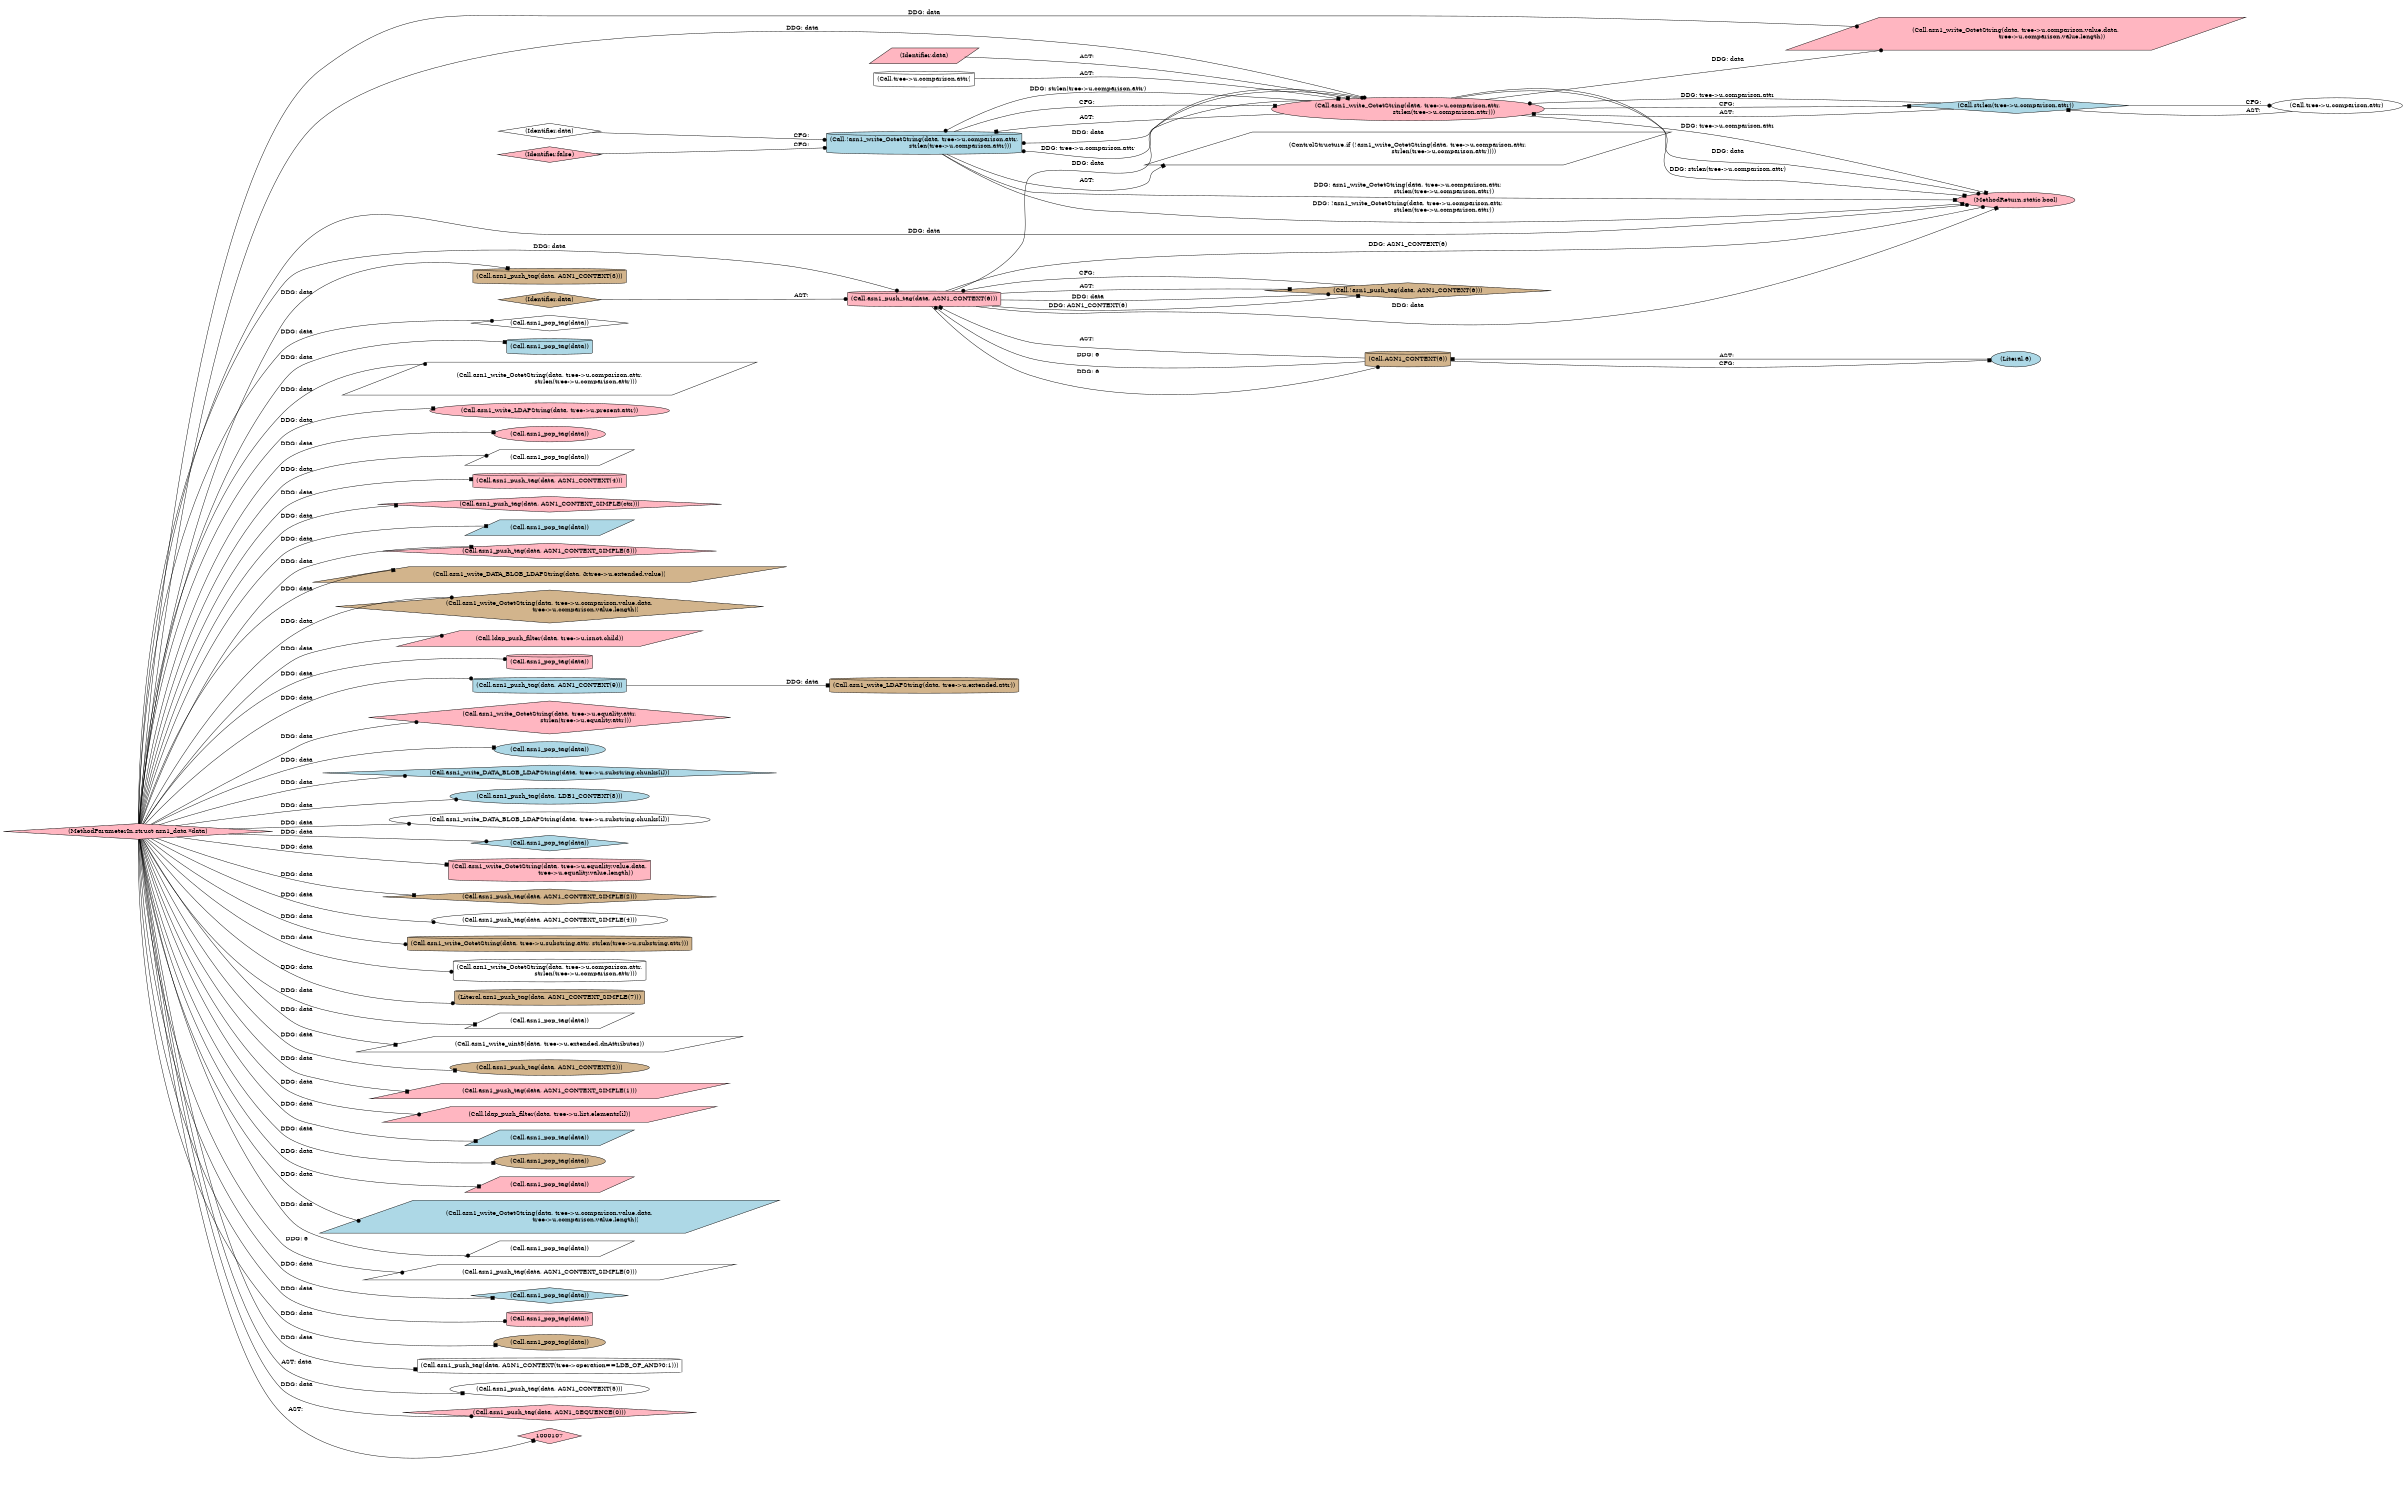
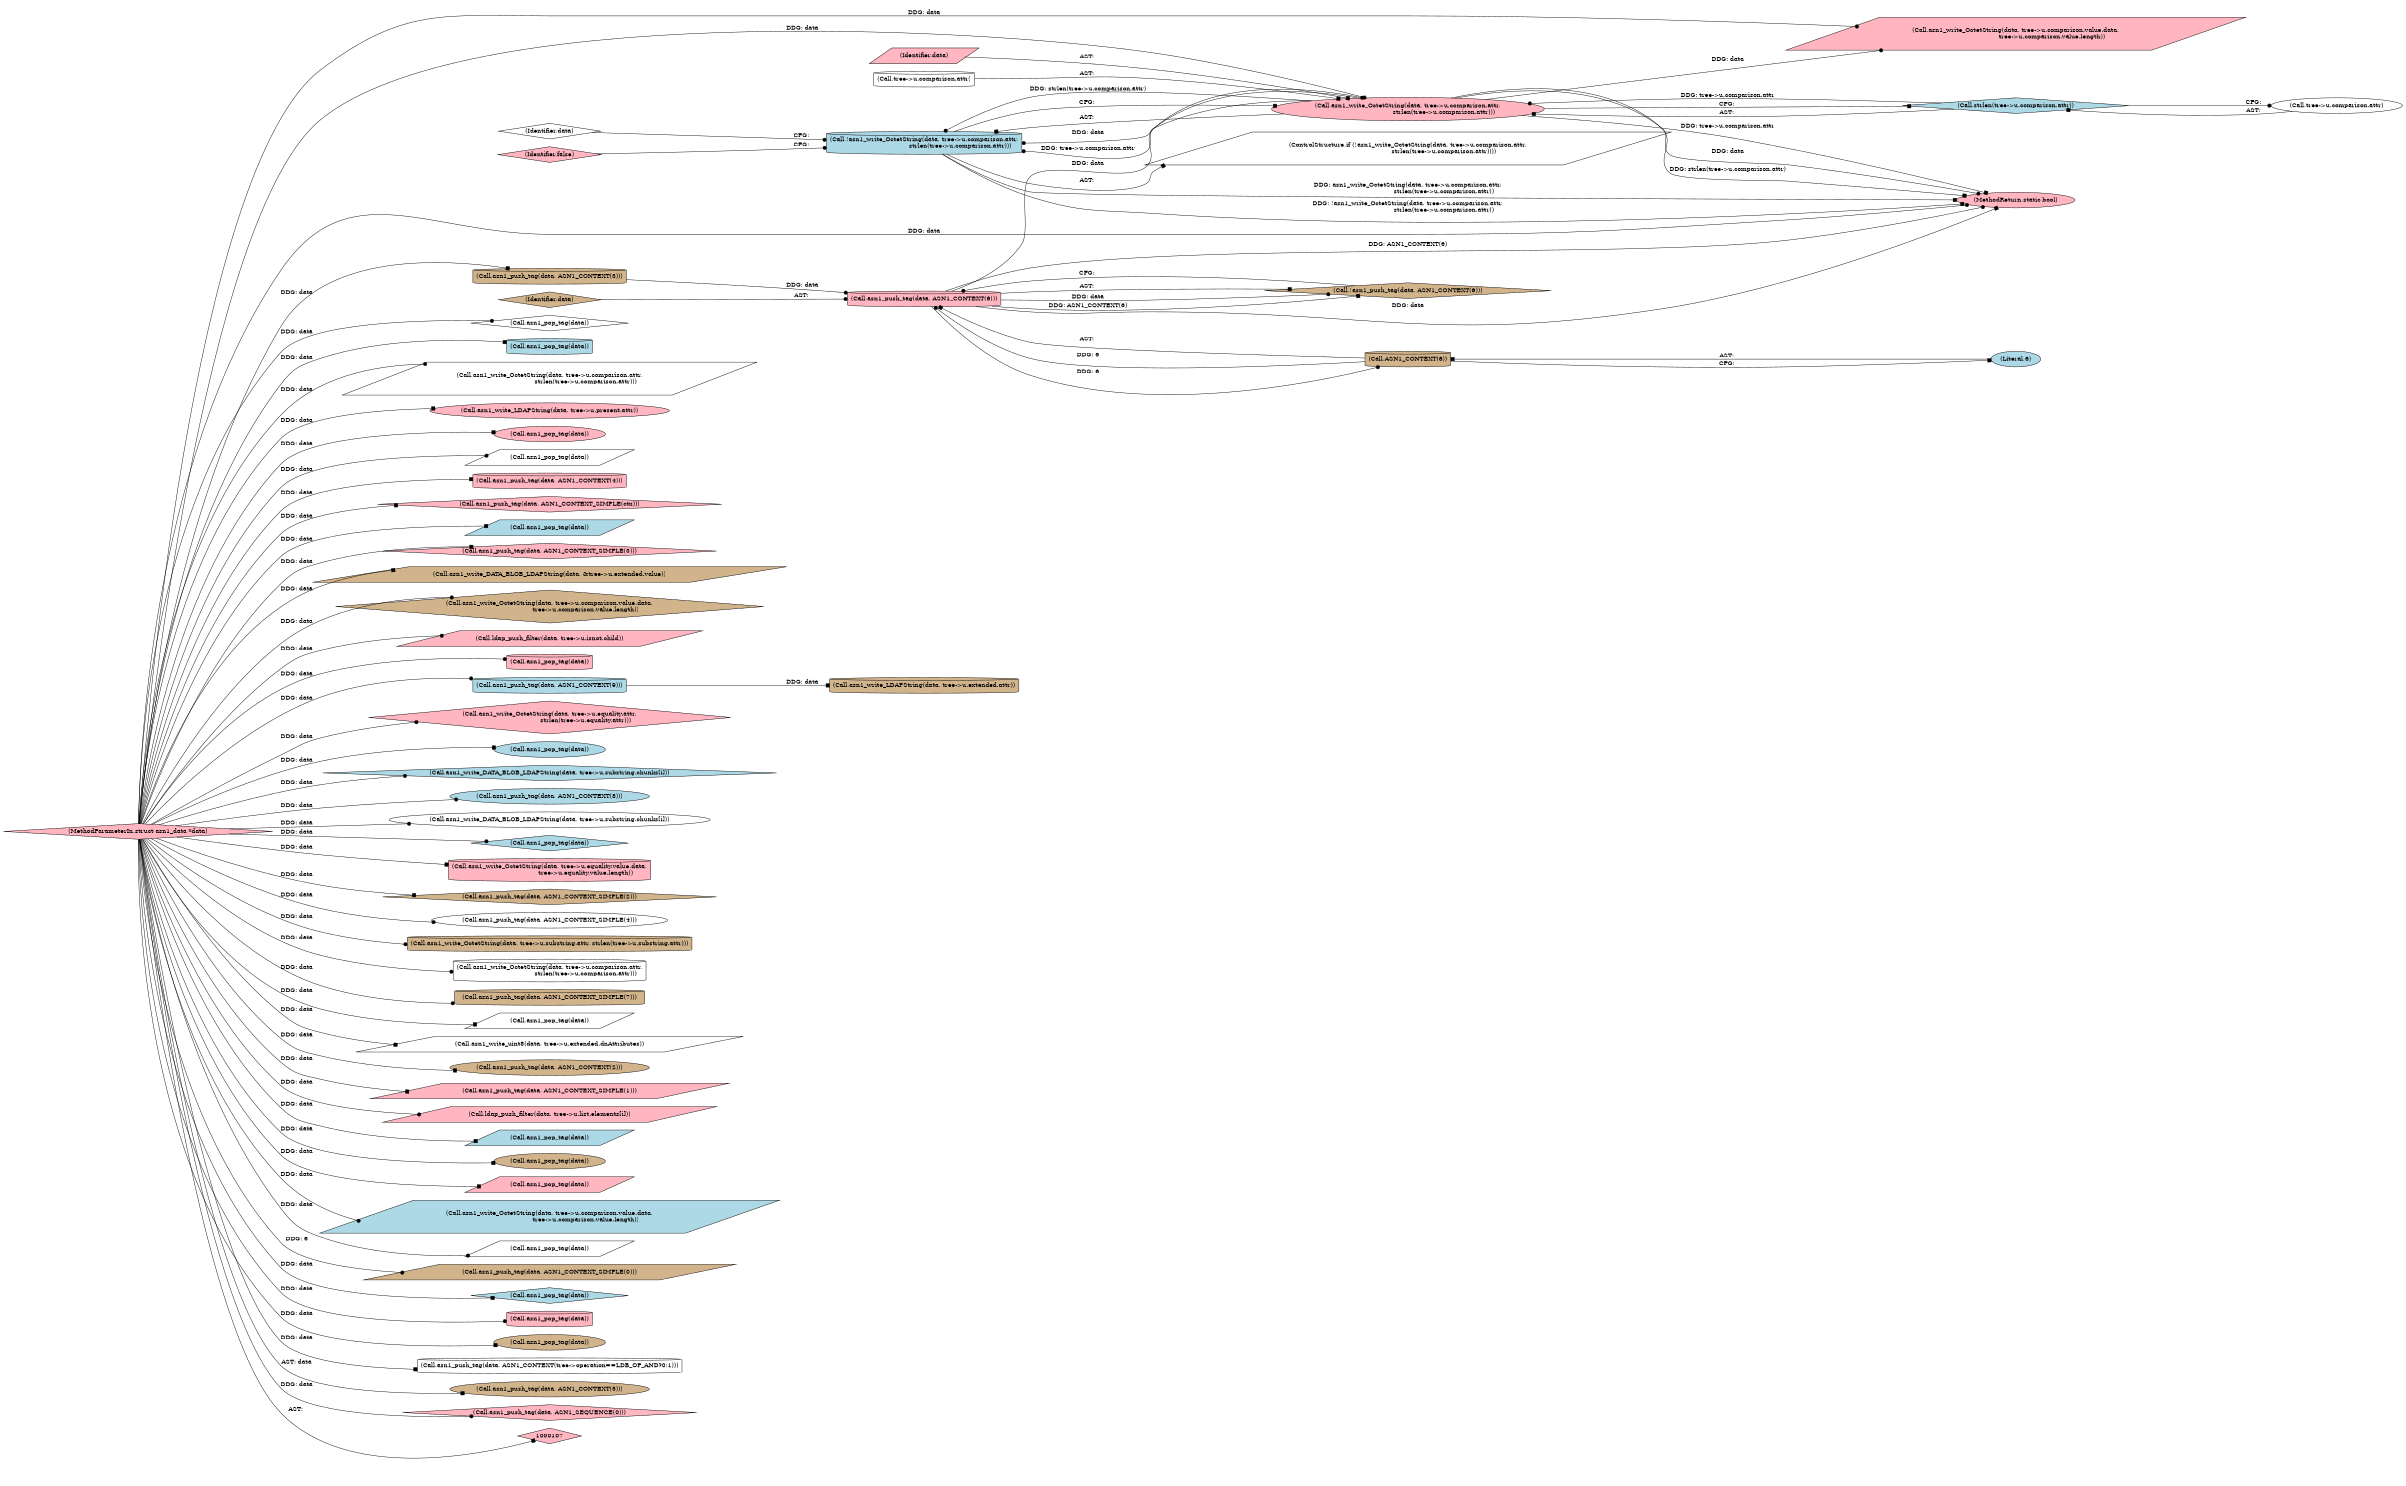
edge "(MethodParameterIn,struct asn1_data *data)" -> "(Call,asn1_push_tag(data, ASN1_CONTEXT(6)))": now "(Call,asn1_push_tag(data, ASN1_CONTEXT(3)))" -> "(Call,asn1_push_tag(data, ASN1_CONTEXT(6)))"
node "(Call,asn1_push_tag(data, LDB1_CONTEXT(8)))": label "(Call,asn1_push_tag(data, LDB1_CONTEXT(8)))" -> "(Call,asn1_push_tag(data, ASN1_CONTEXT(8)))"
node "(Literal,asn1_push_tag(data, ASN1_CONTEXT_SIMPLE(7)))": label "(Literal,asn1_push_tag(data, ASN1_CONTEXT_SIMPLE(7)))" -> "(Call,asn1_push_tag(data, ASN1_CONTEXT_SIMPLE(7)))"
node "(Call,asn1_push_tag(data, ASN1_CONTEXT_SIMPLE(0)))": fillcolor white -> tan
node "(Call,asn1_push_tag(data, ASN1_CONTEXT(5)))": fillcolor white -> tan
